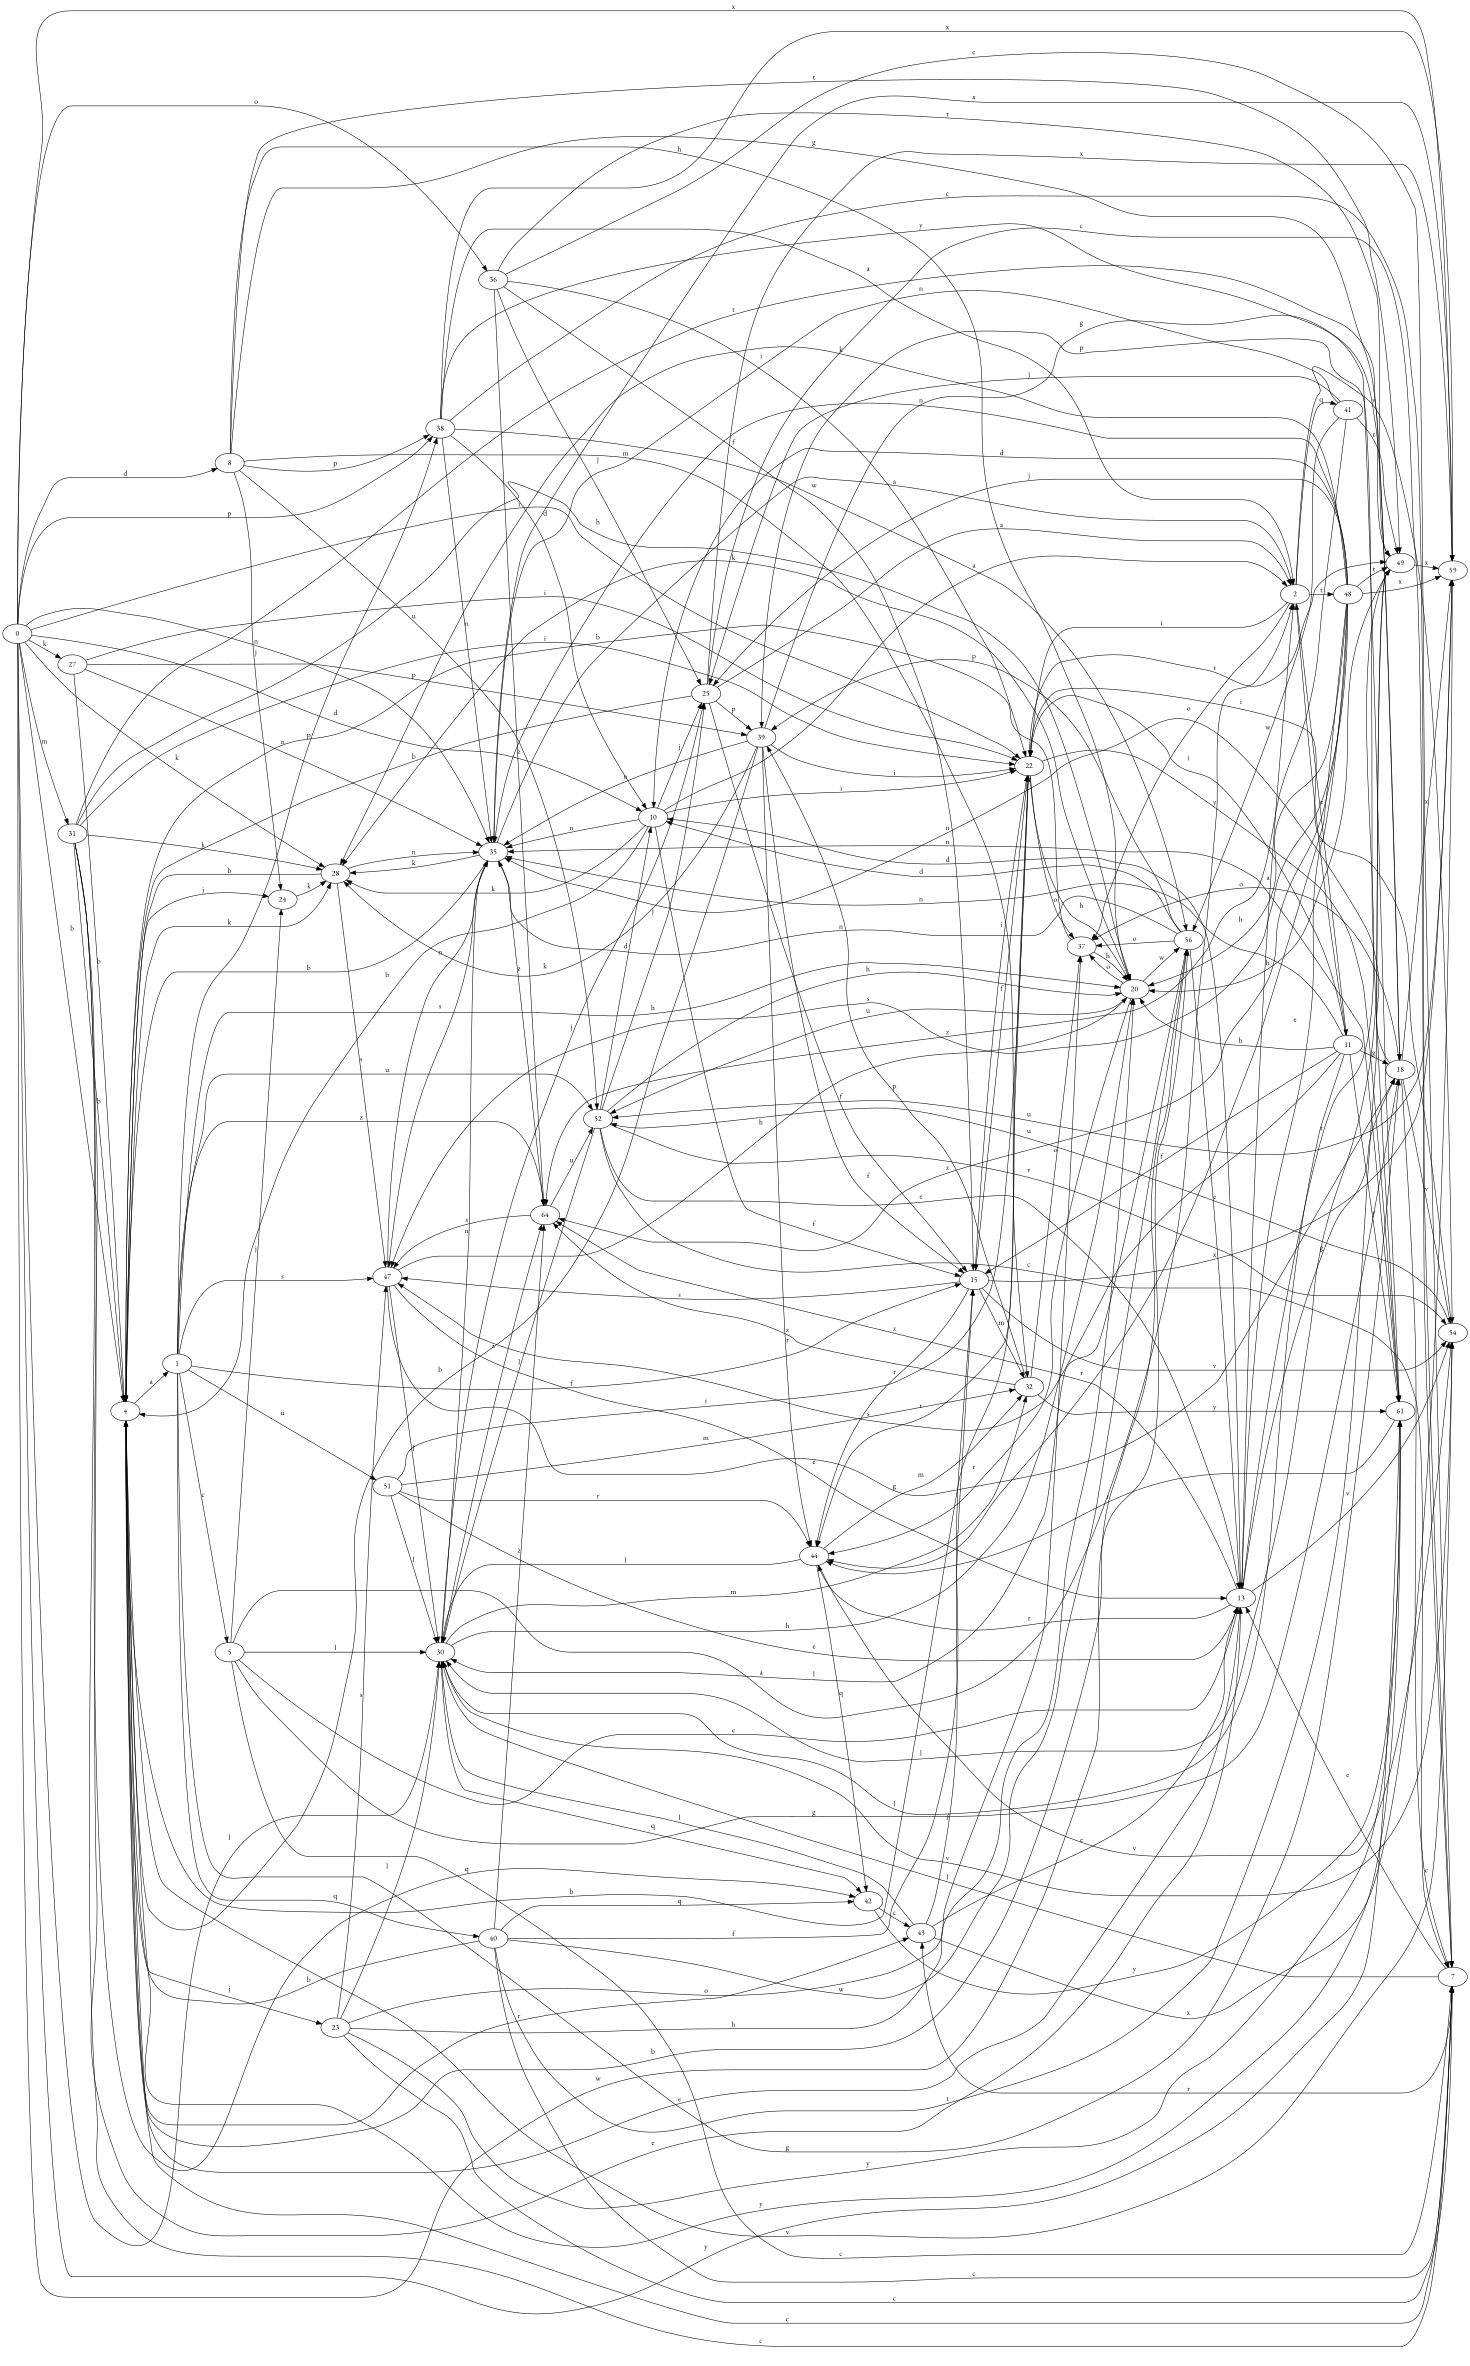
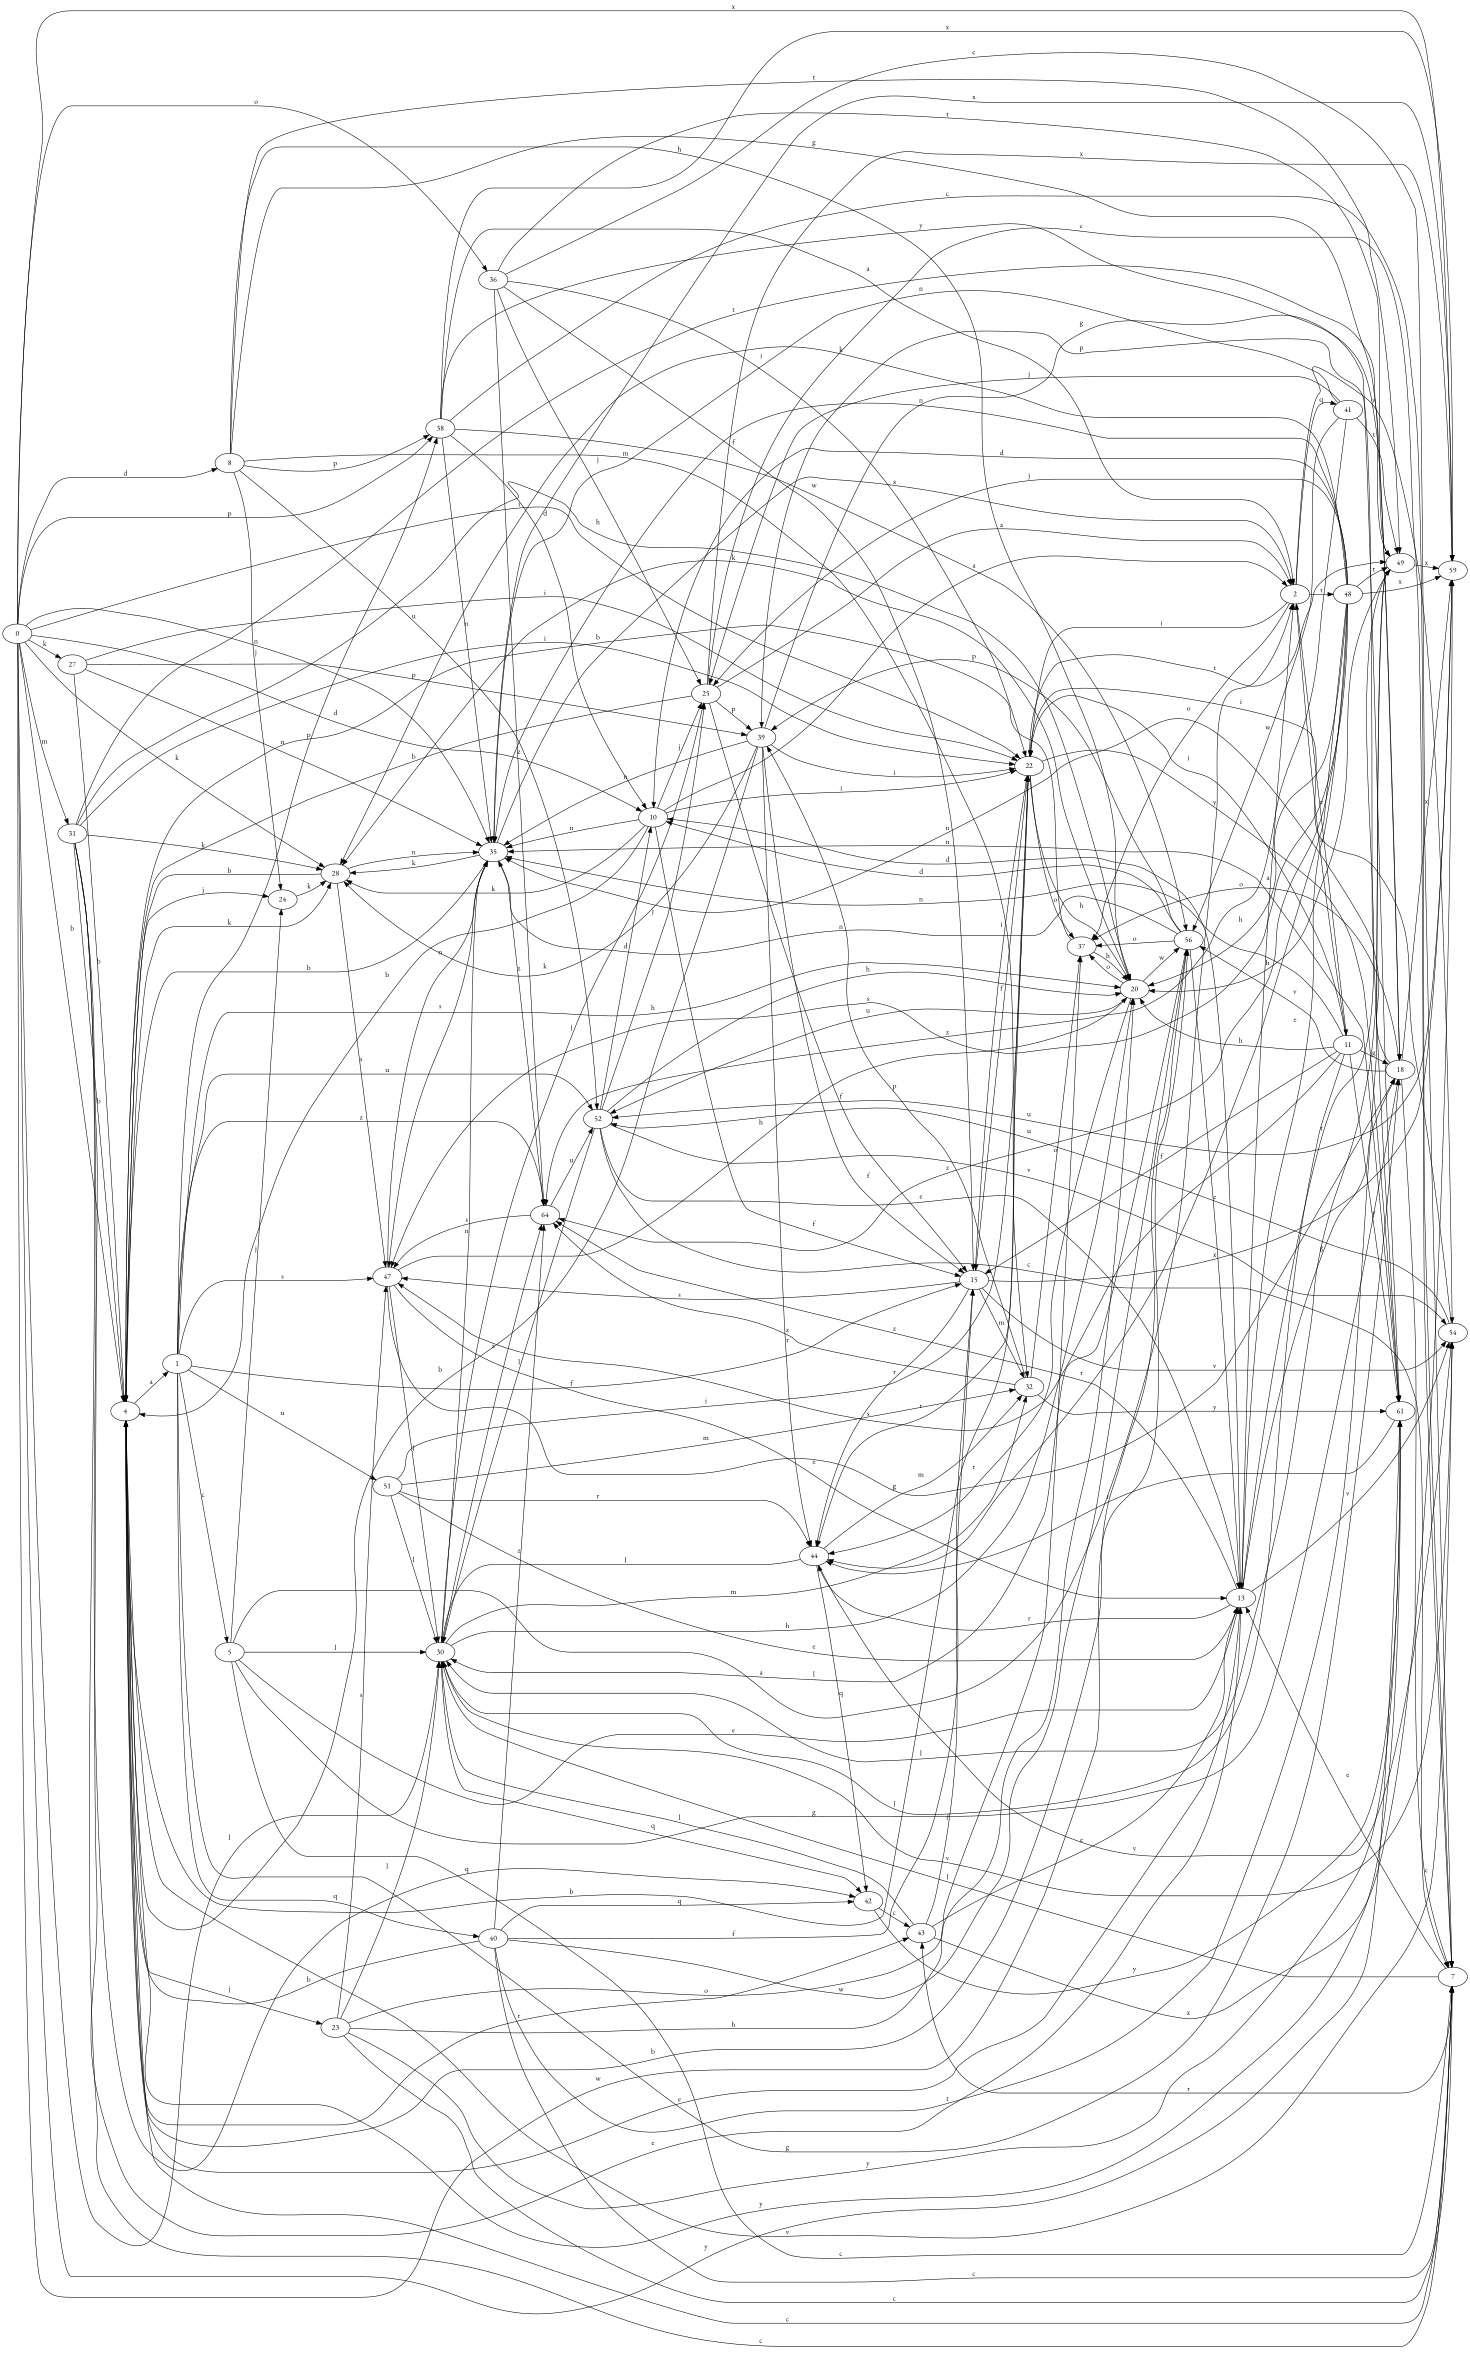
edge "18" -> "54": now "18" -> "56"
